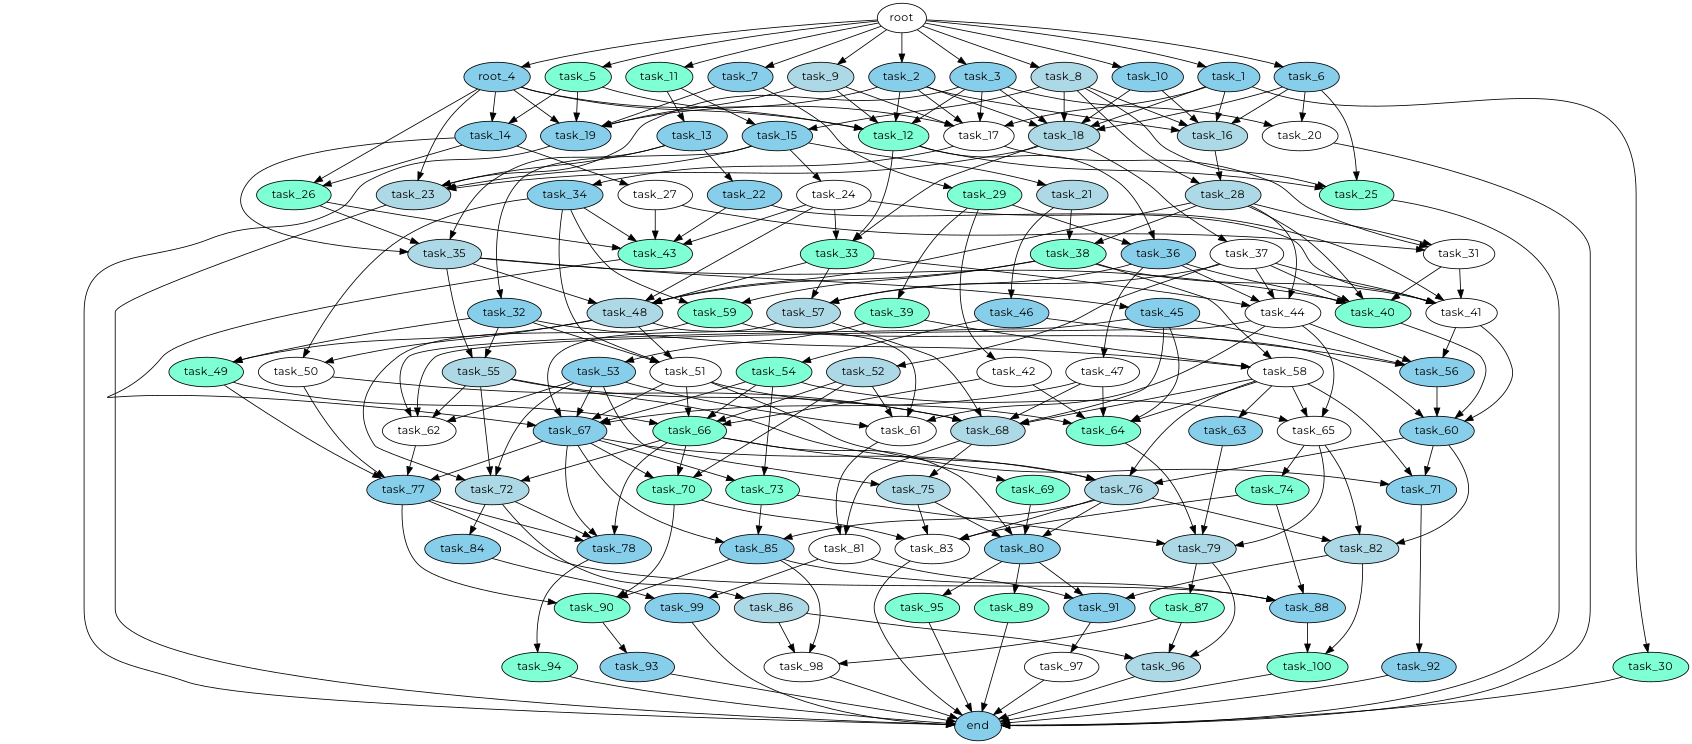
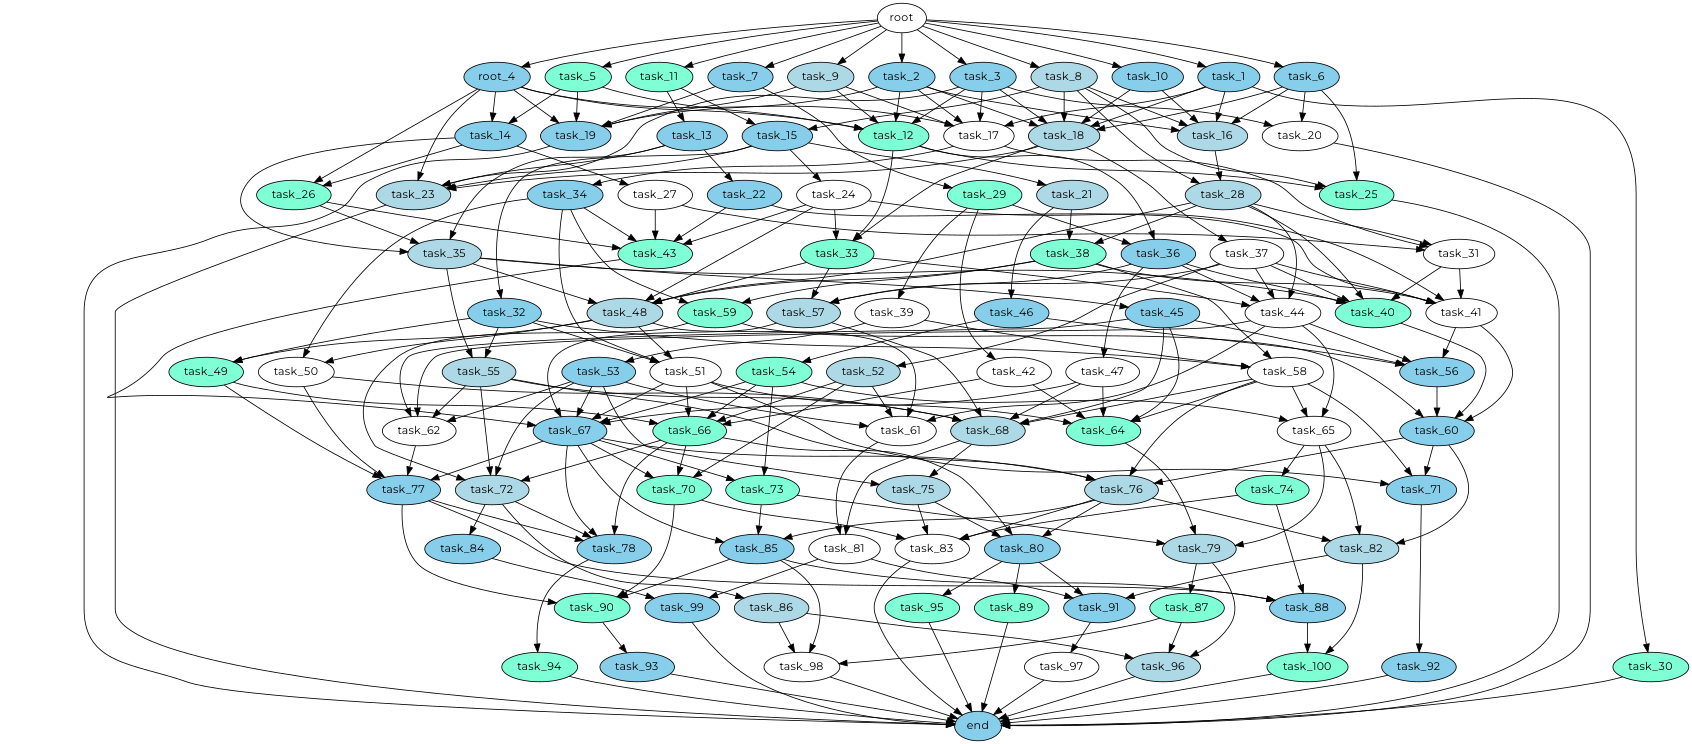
node "task_39": fillcolor aquamarine -> white
node "task_63": removed
node "task_69": removed
